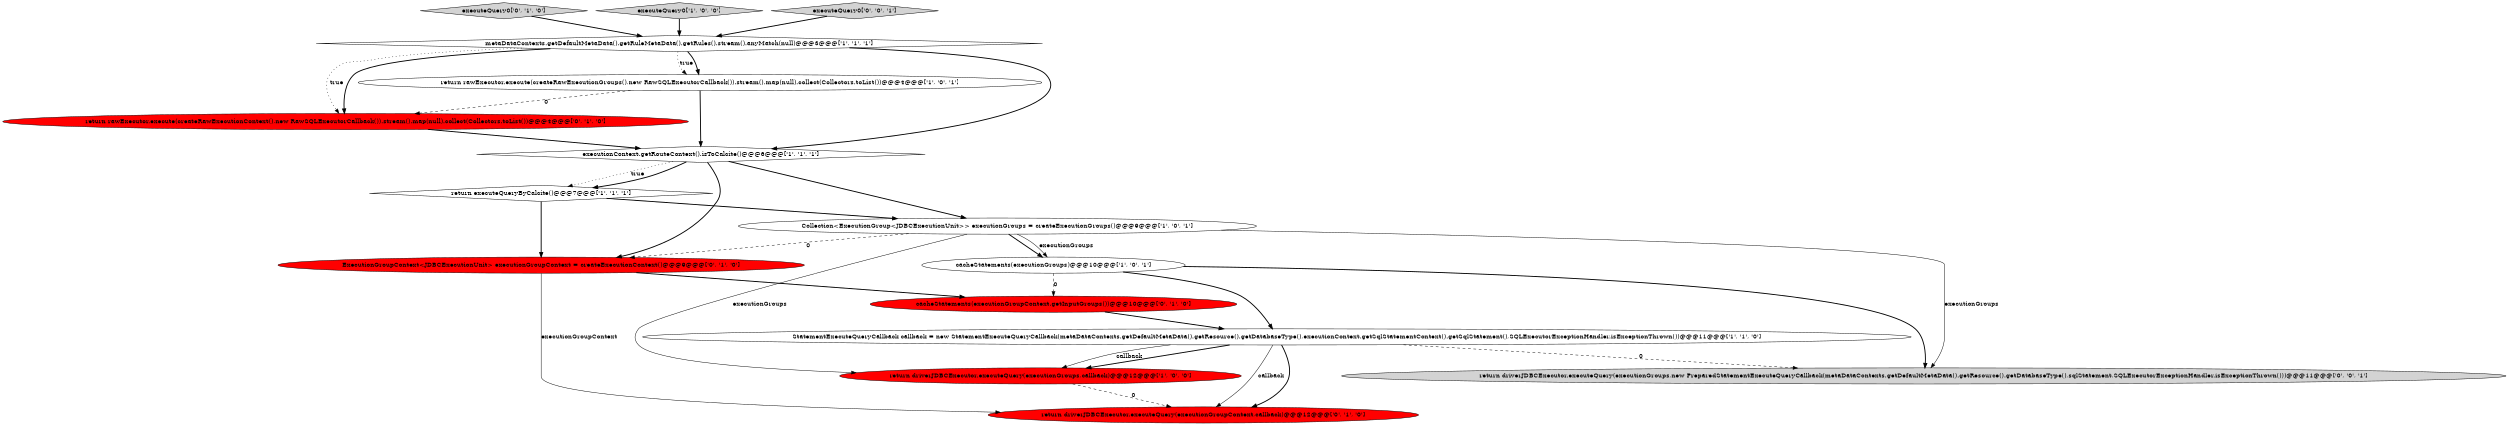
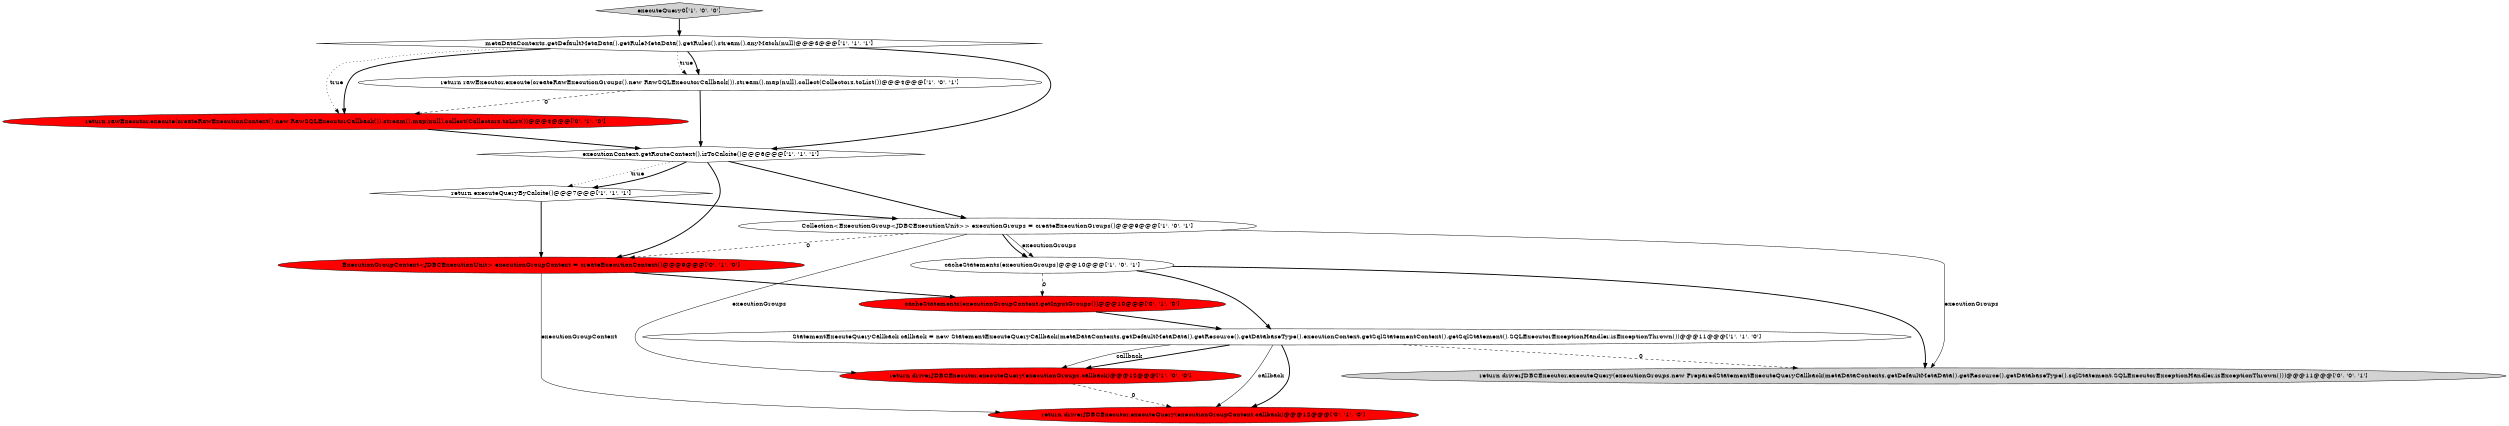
node "executeQuery0['0', '1', '0']": removed
node "executeQuery0['0', '0', '1']": removed
